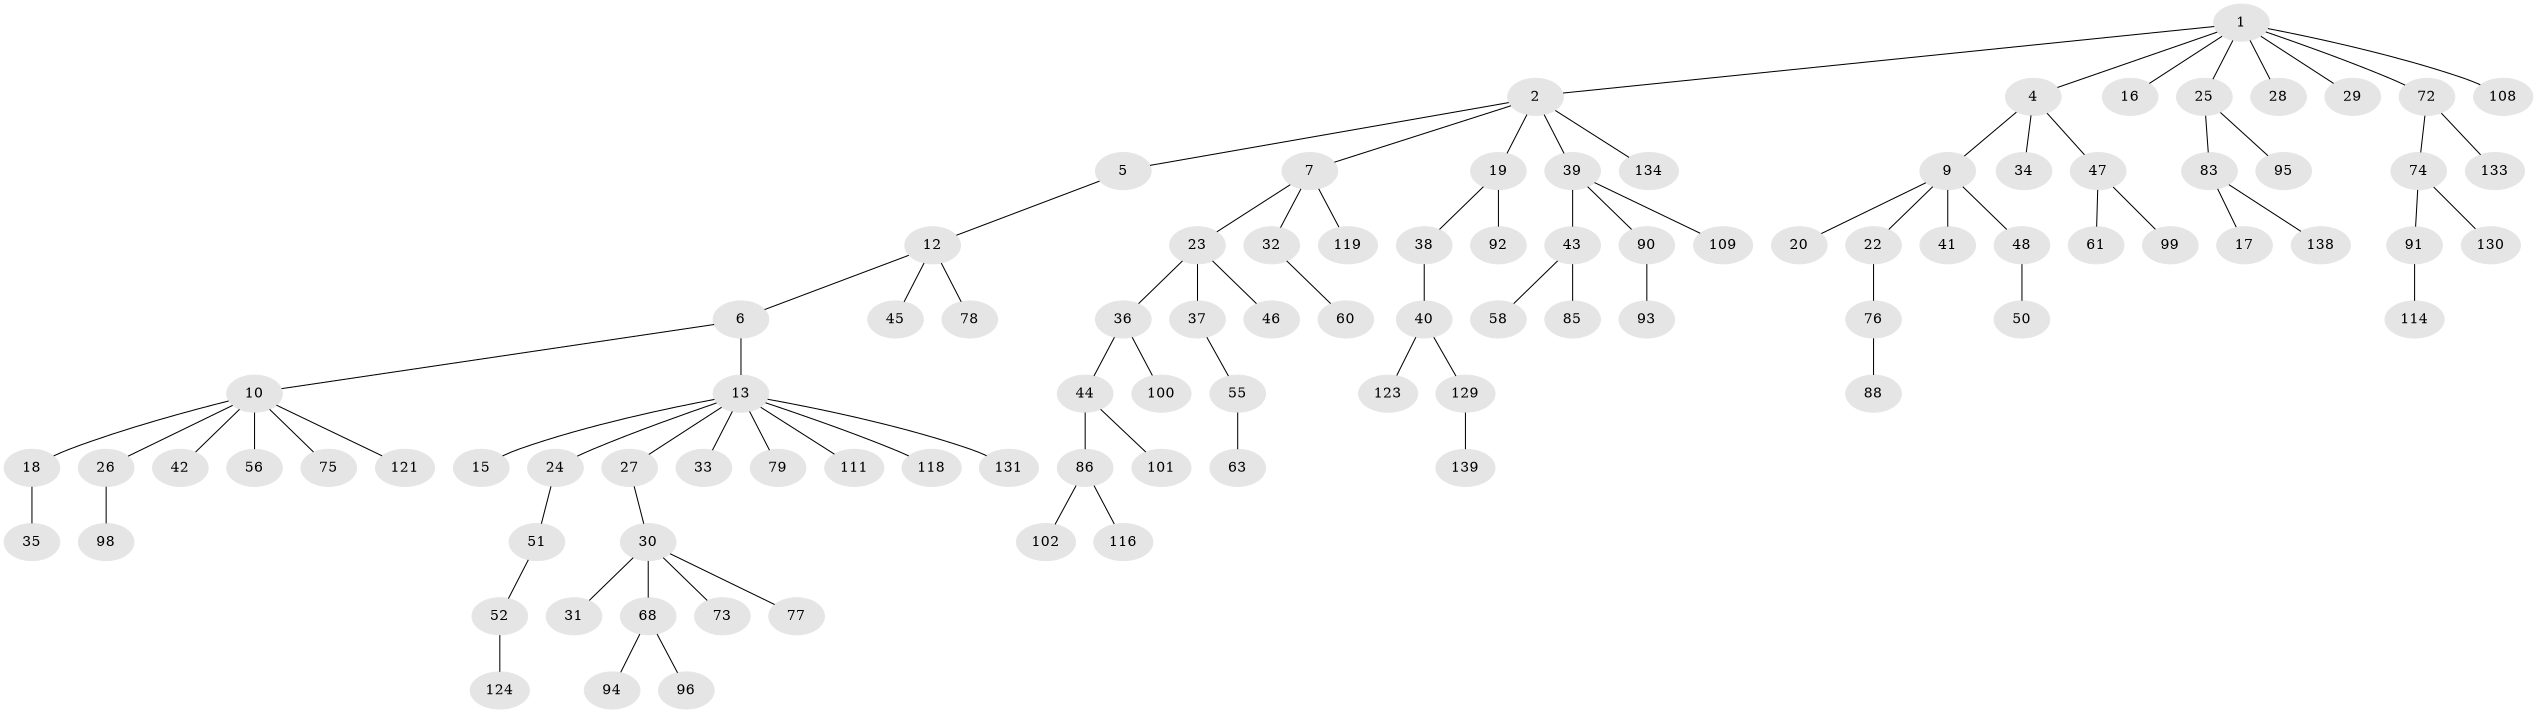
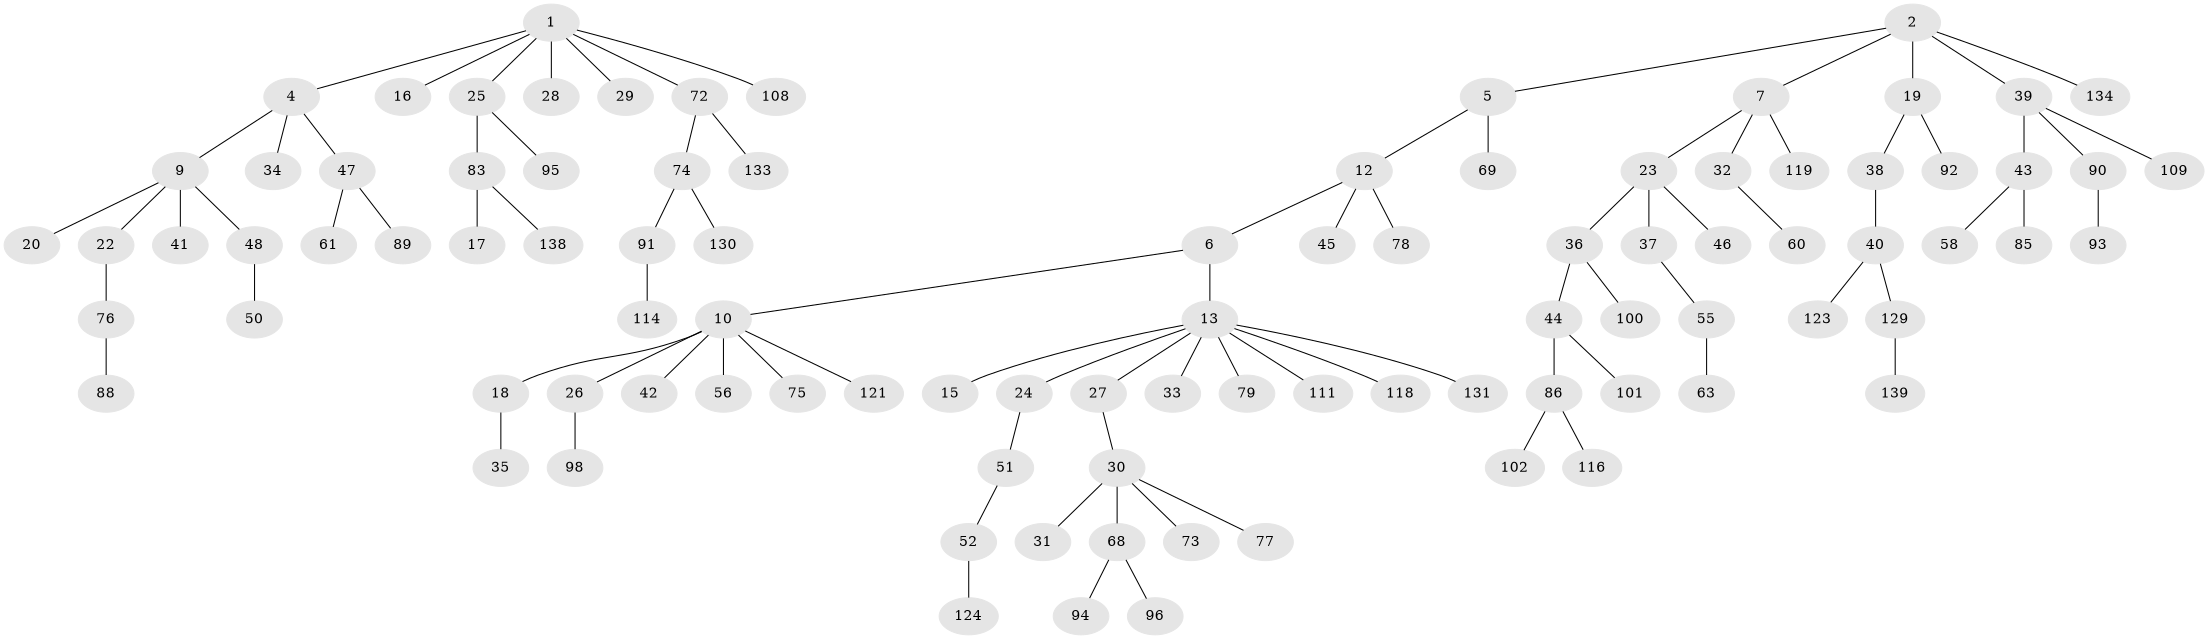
edge "1" -- "2": removed
node "69": added
node "99": label "99" -> "89"
